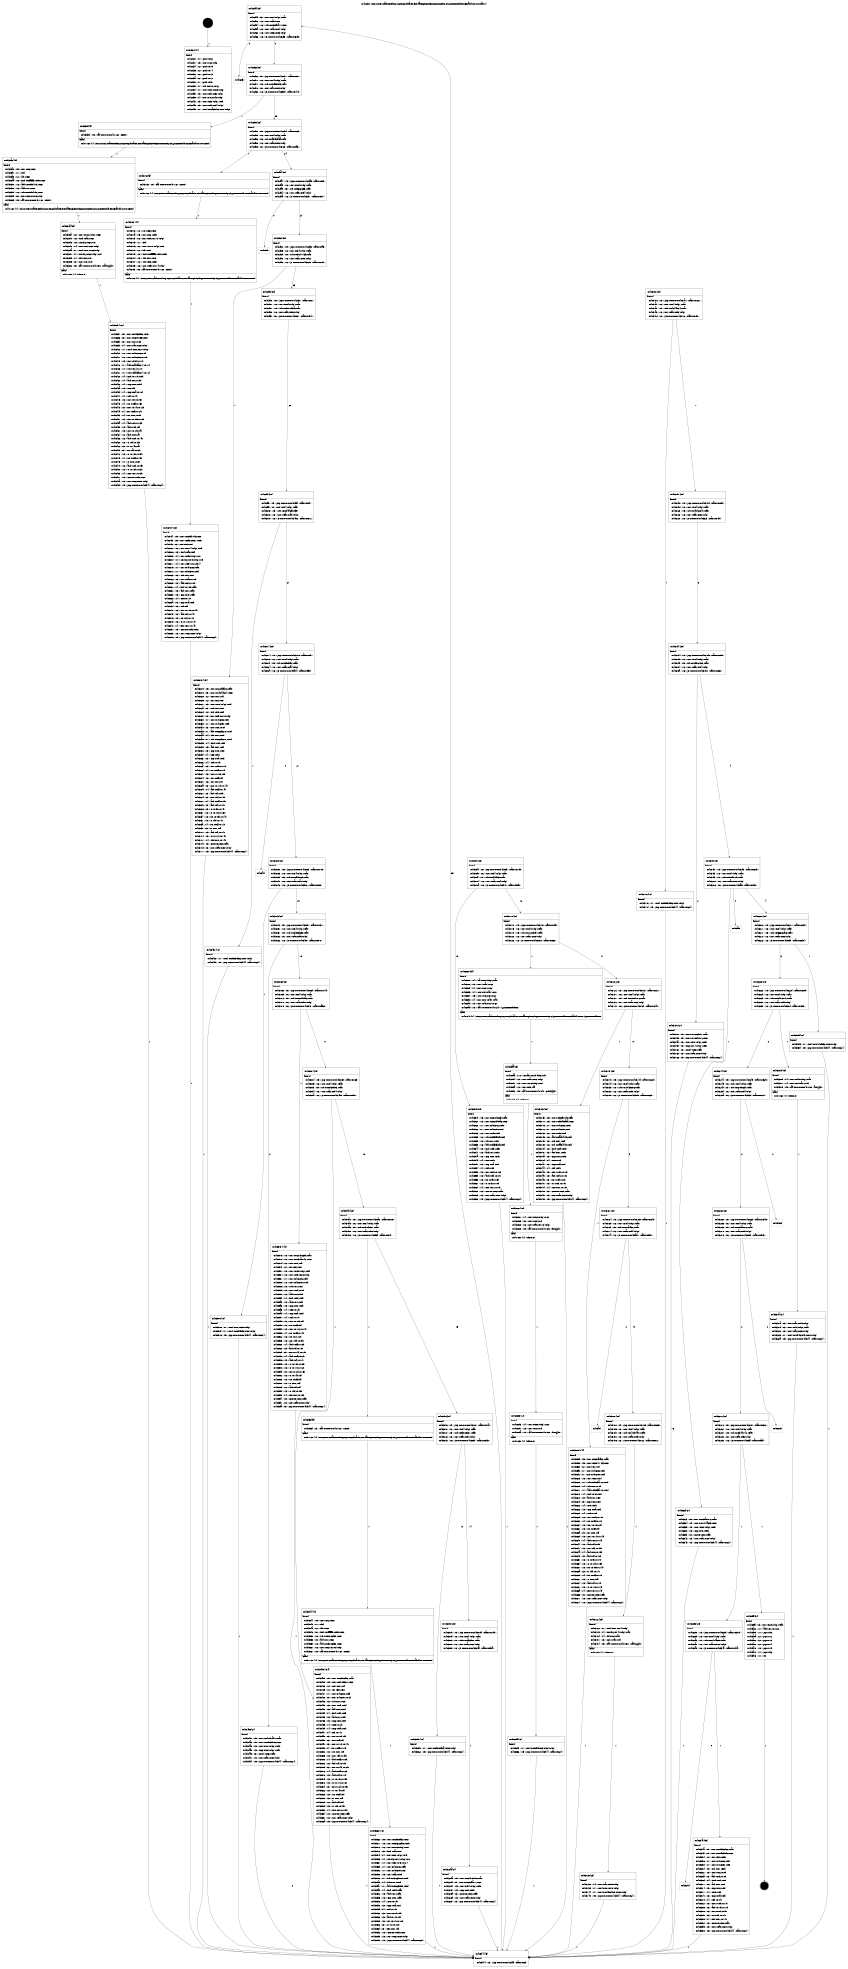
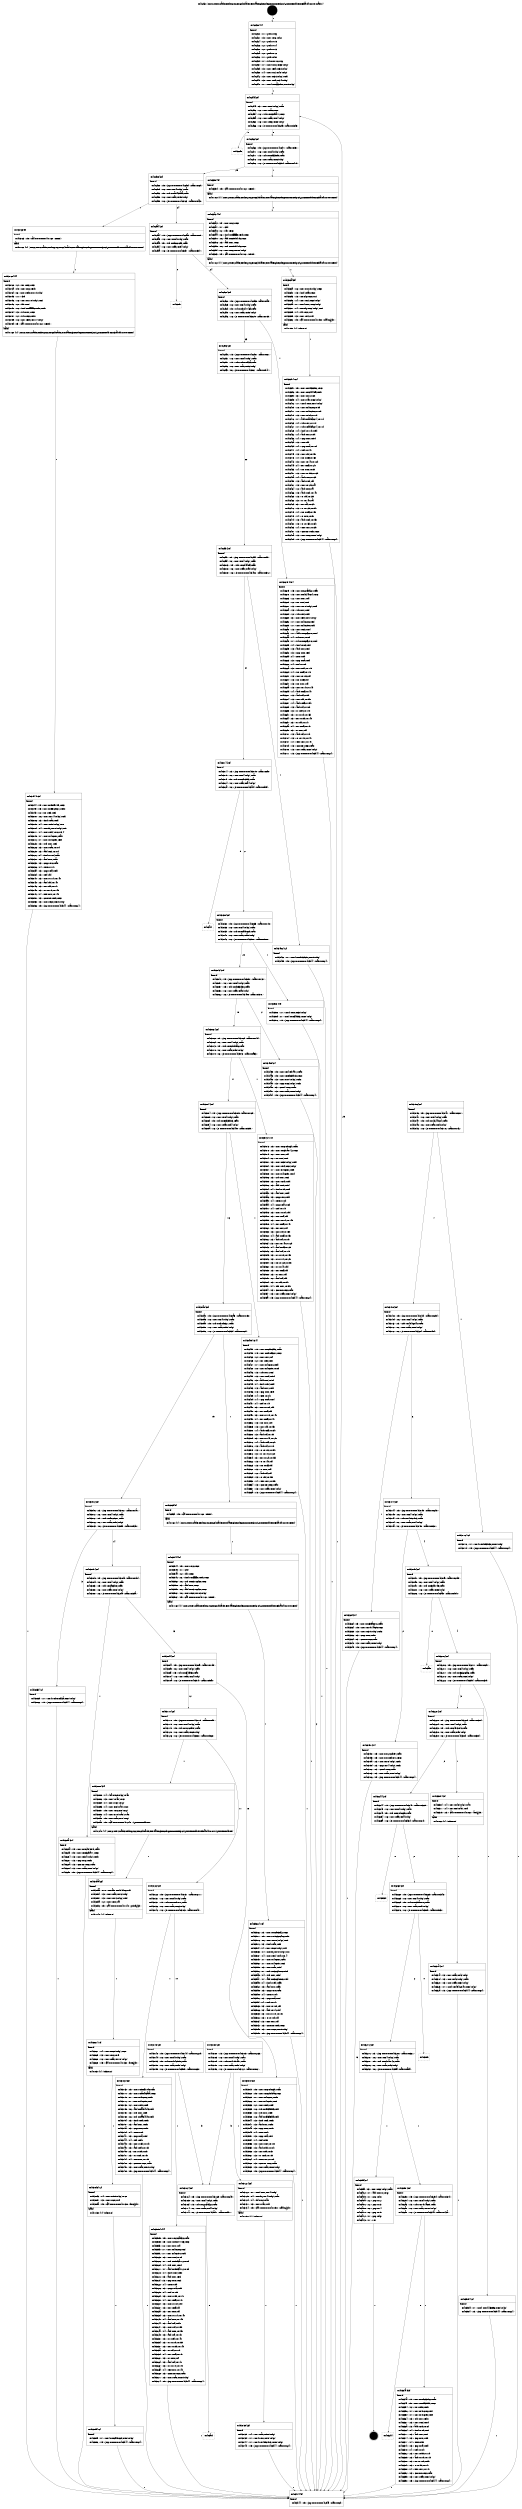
edge "0x402f20 [47]" -> "0x402f4f [29]": added, label "1"
edge "0x4031f0 [28]" -> "0x40332f [27]": now "0x4031b8 [28]" -> "0x40332f [27]"
edge "0x403164 [28]" -> "0x403180 [28]": reversed
edge "0x4030d8 [28]" -> "0x4030f4 [28]": added, label "13"
